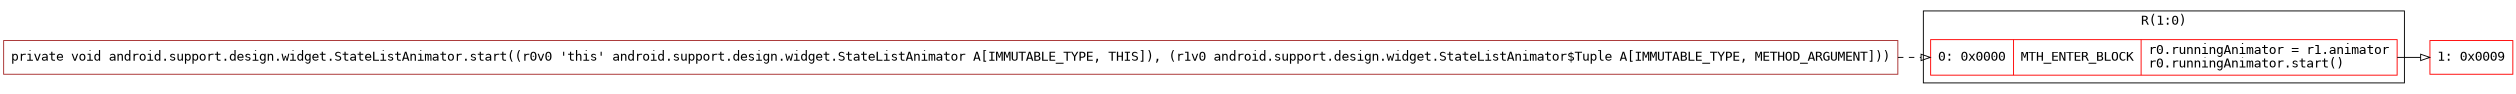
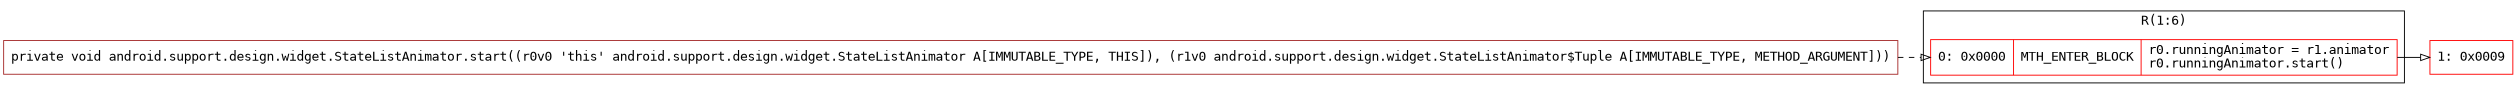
cluster "R(1:0)": label "R(1:0)" -> "R(1:6)"
